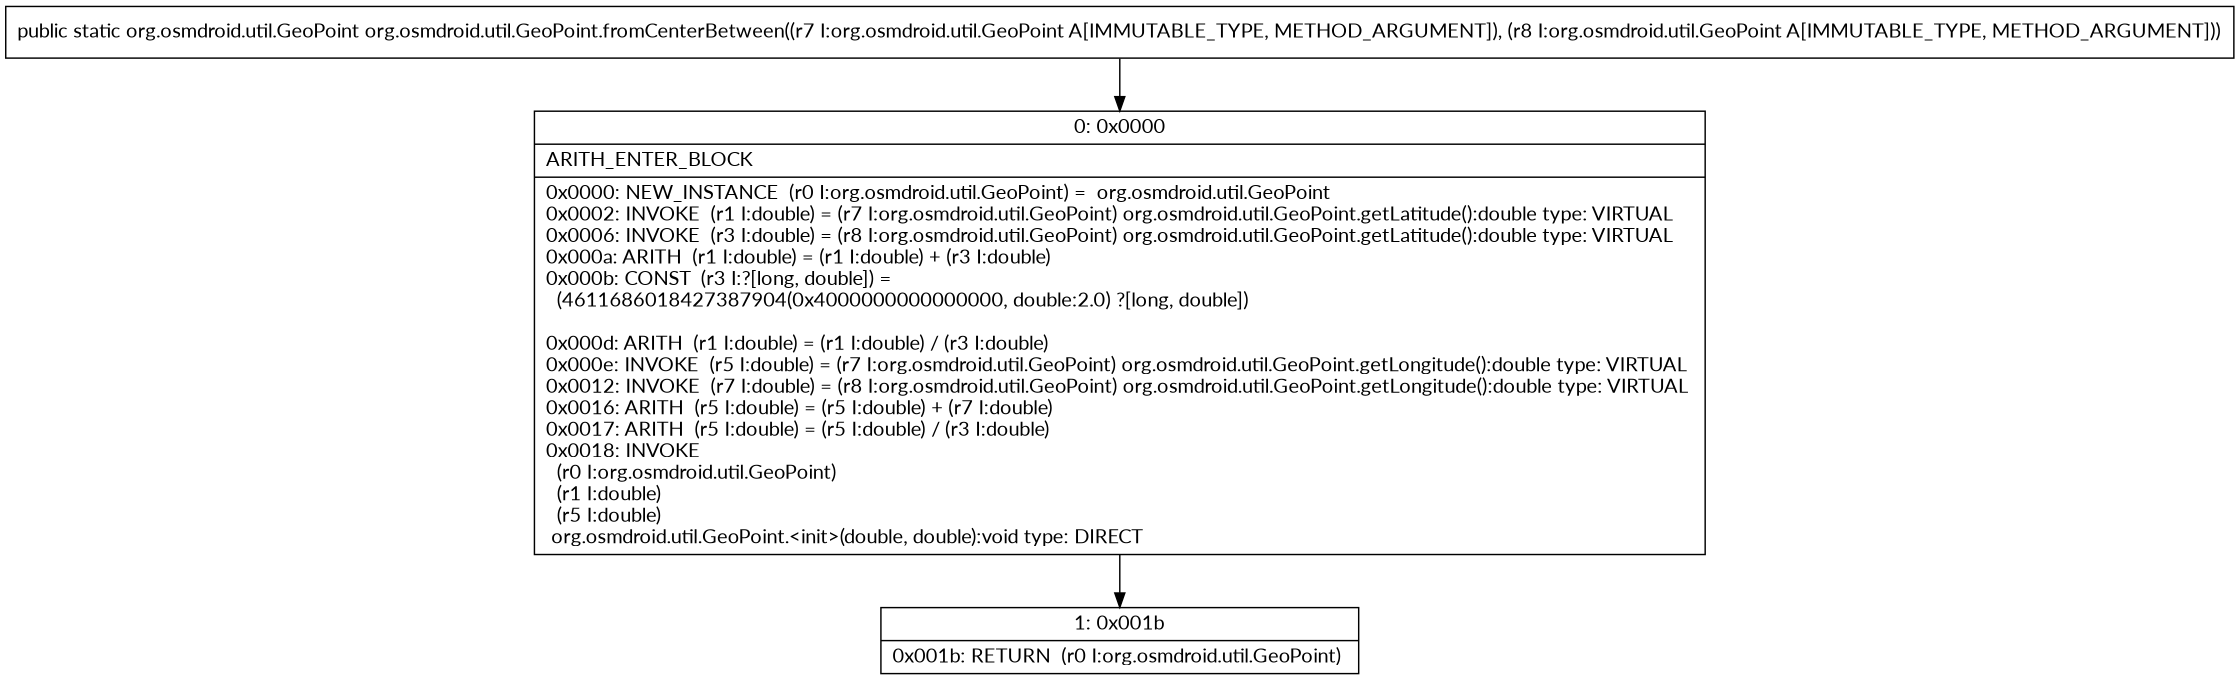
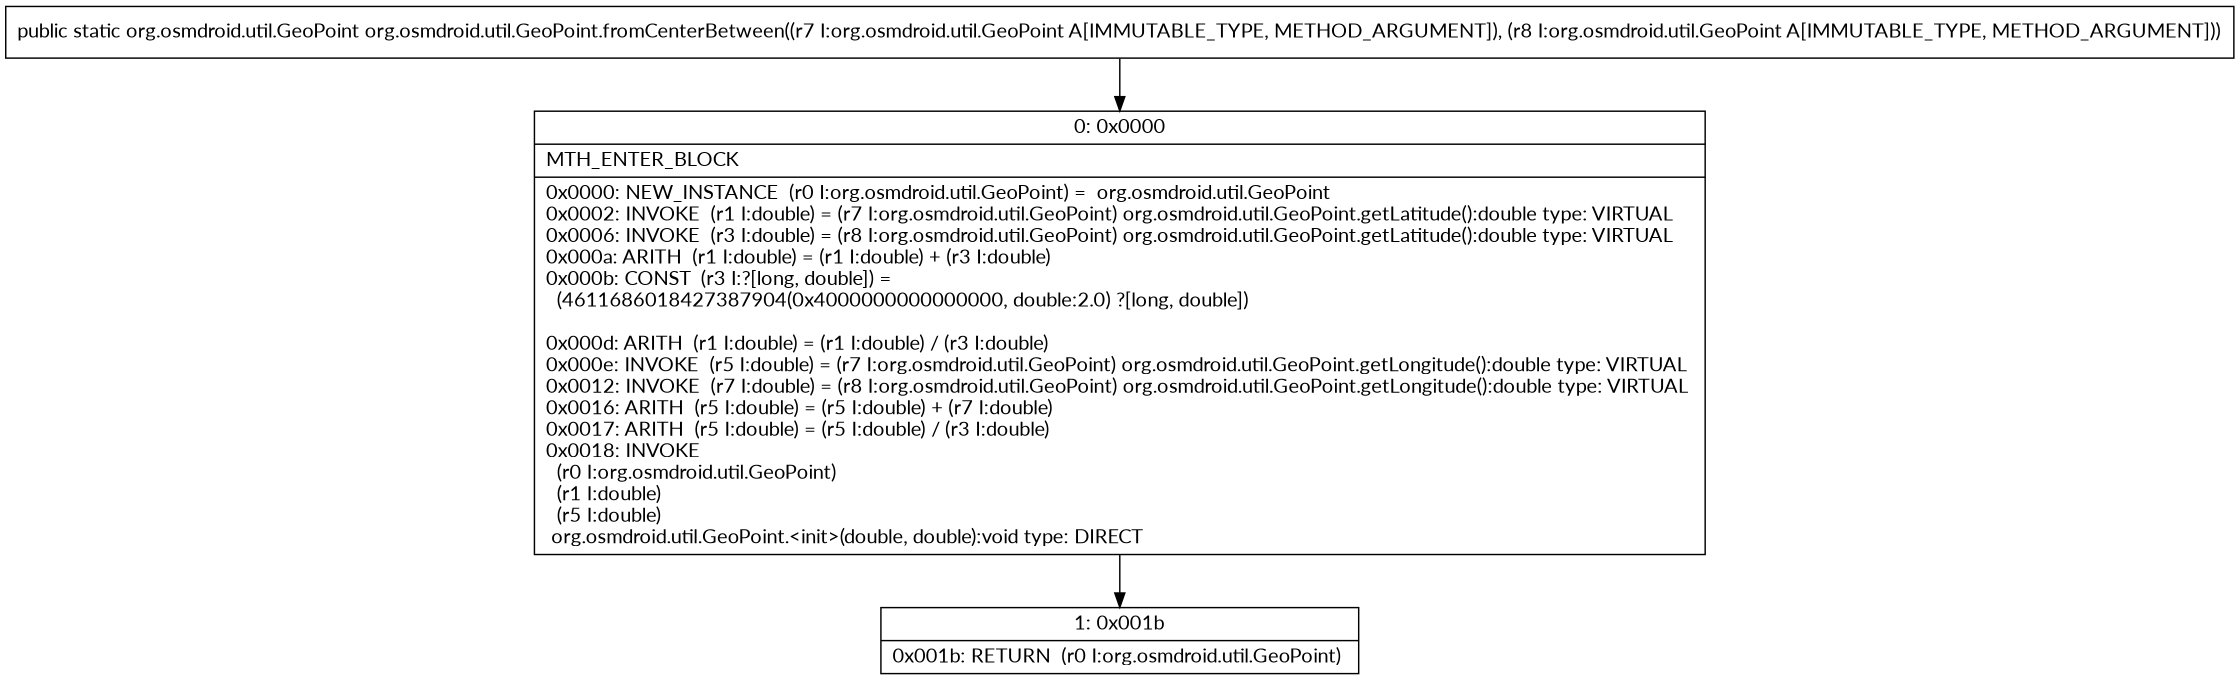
node "0: 0x0000": text "ARITH_ENTER_BLOCK" -> "MTH_ENTER_BLOCK"
